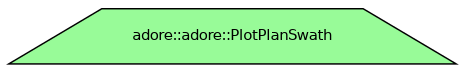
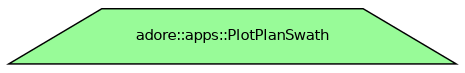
node "adore::adore::PlotPlanSwath": label "adore::adore::PlotPlanSwath" -> "adore::apps::PlotPlanSwath"
